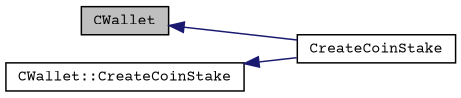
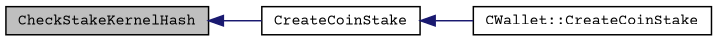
node "CWallet": label "CWallet" -> "CheckStakeKernelHash"
edge "CreateCoinStake" -> "CWallet::CreateCoinStake": reversed
